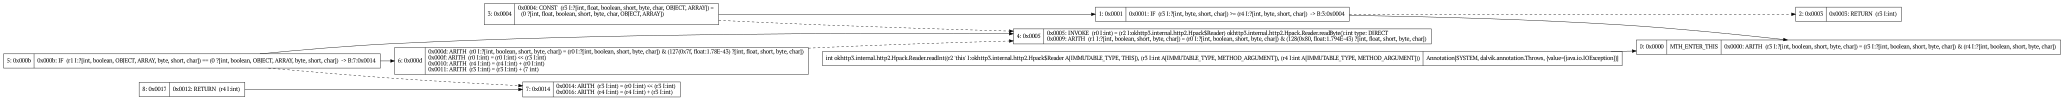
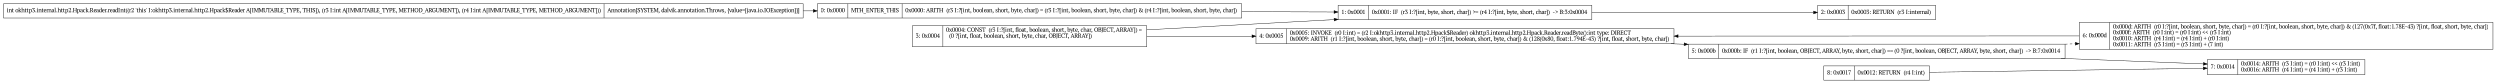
edge "1: 0x0001" -> "2: 0x0003": style dashed -> solid
node "2: 0x0003": text "0x0003: RETURN  (r3 I:int)" -> "0x0003: RETURN  (r3 I:internal)"
edge "1: 0x0001" -> "0: 0x0000": reversed
edge "3: 0x0004" -> "4: 0x0005": style dashed -> solid
edge "5: 0x000b" -> "4: 0x0005": reversed
edge "6: 0x000d" -> "4: 0x0005": style dashed -> solid
edge "5: 0x000b" -> "6: 0x000d": style solid -> dashed
edge "5: 0x000b" -> "7: 0x0014": style dashed -> solid
